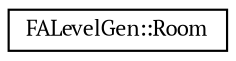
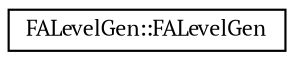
node "FALevelGen::Room": label "FALevelGen::Room" -> "FALevelGen::FALevelGen"
